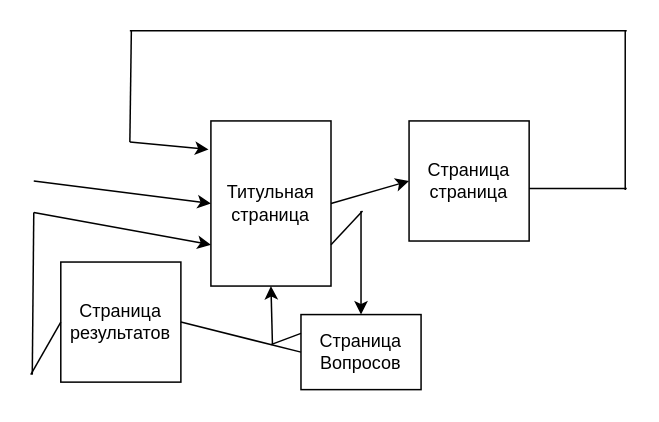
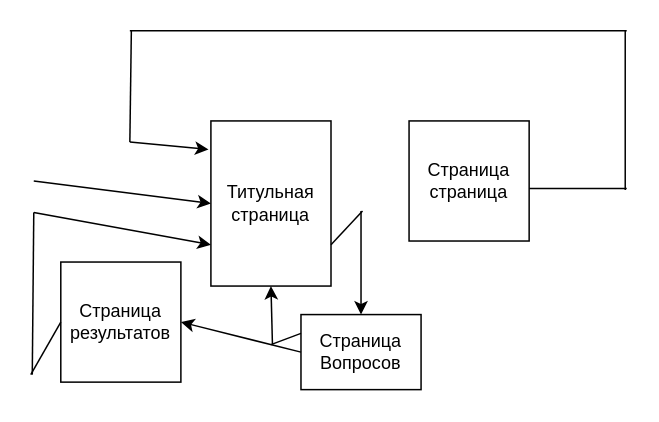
edge "Титульная страница" -> "Страница страница": removed
edge "Страница результатов" -- "Страница Вопросов": arrowhead none -> classic
